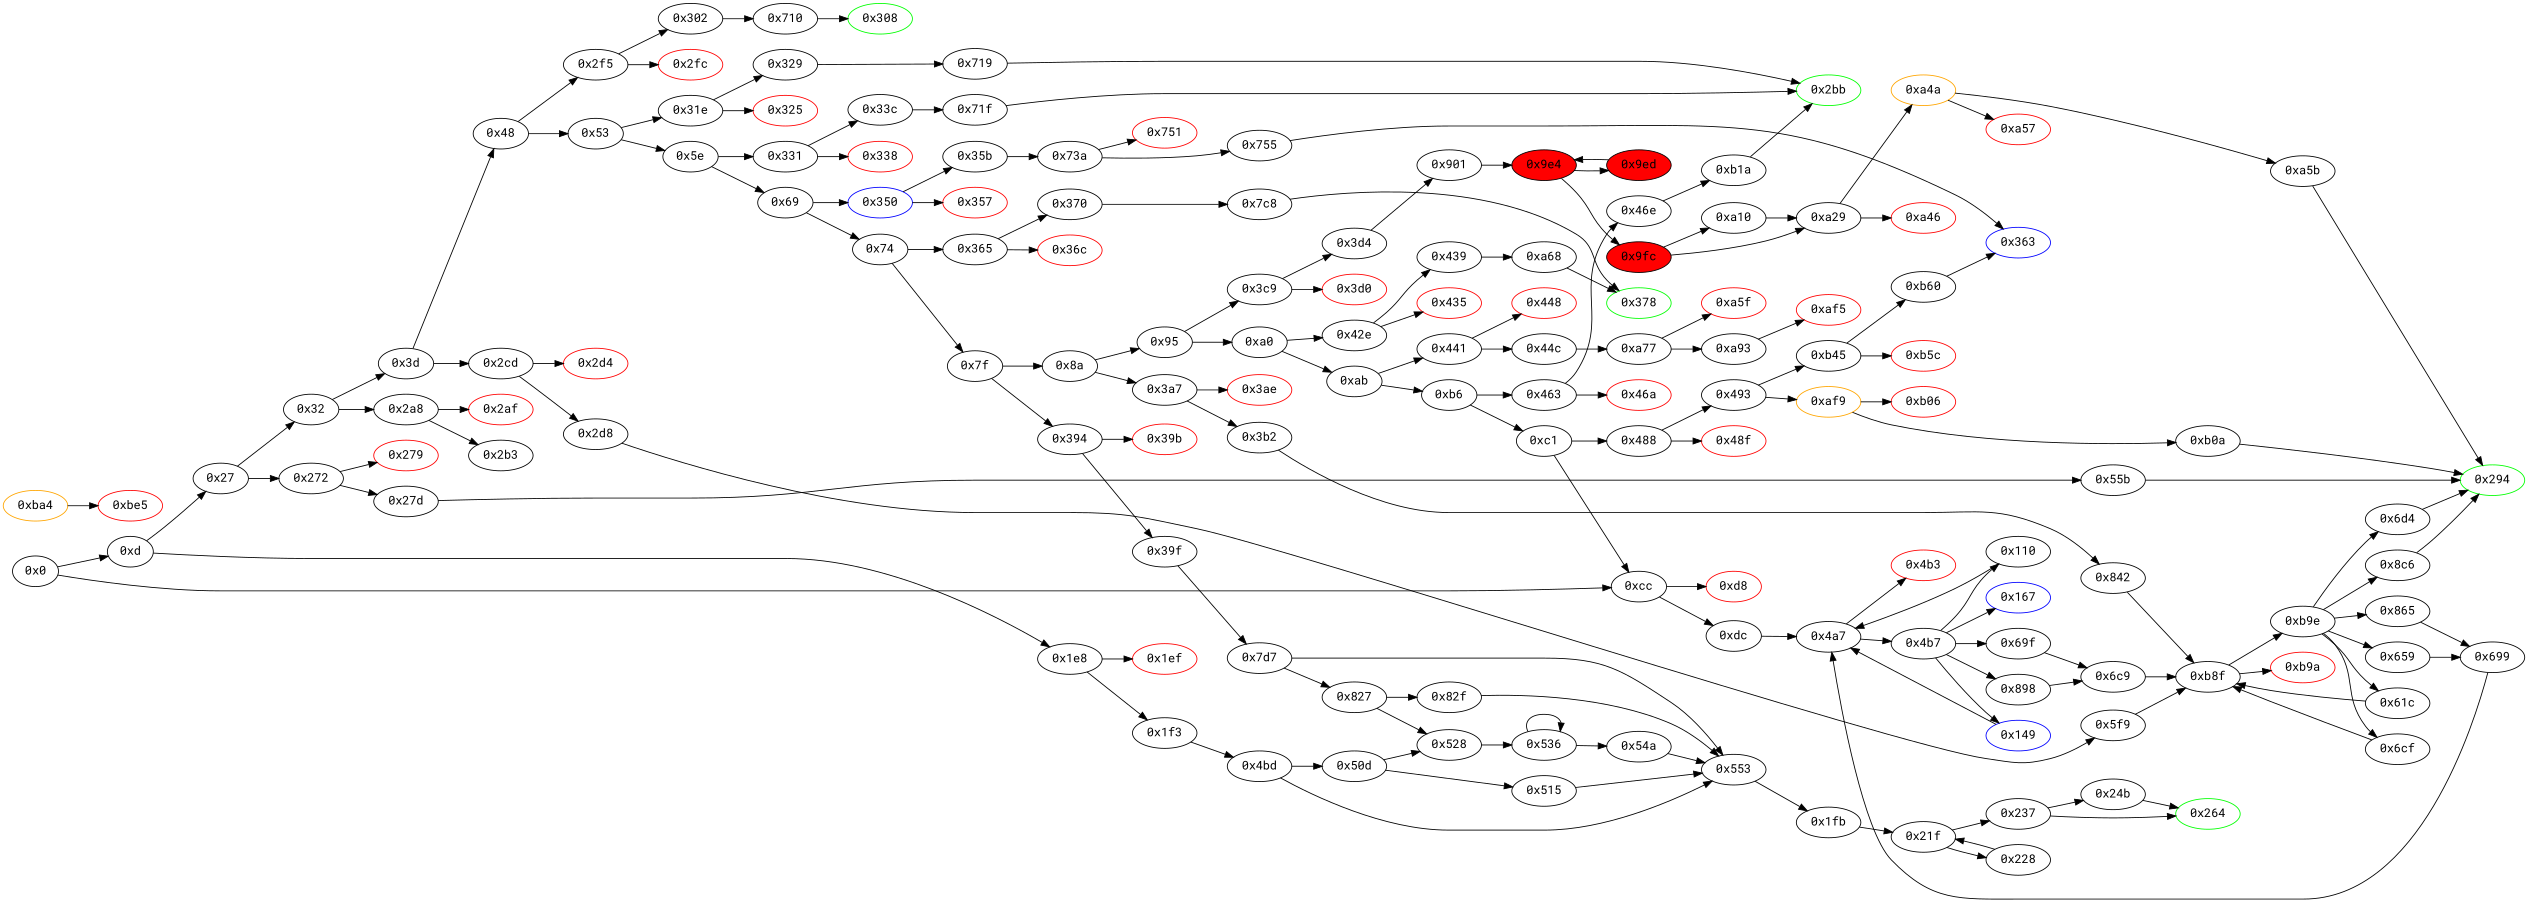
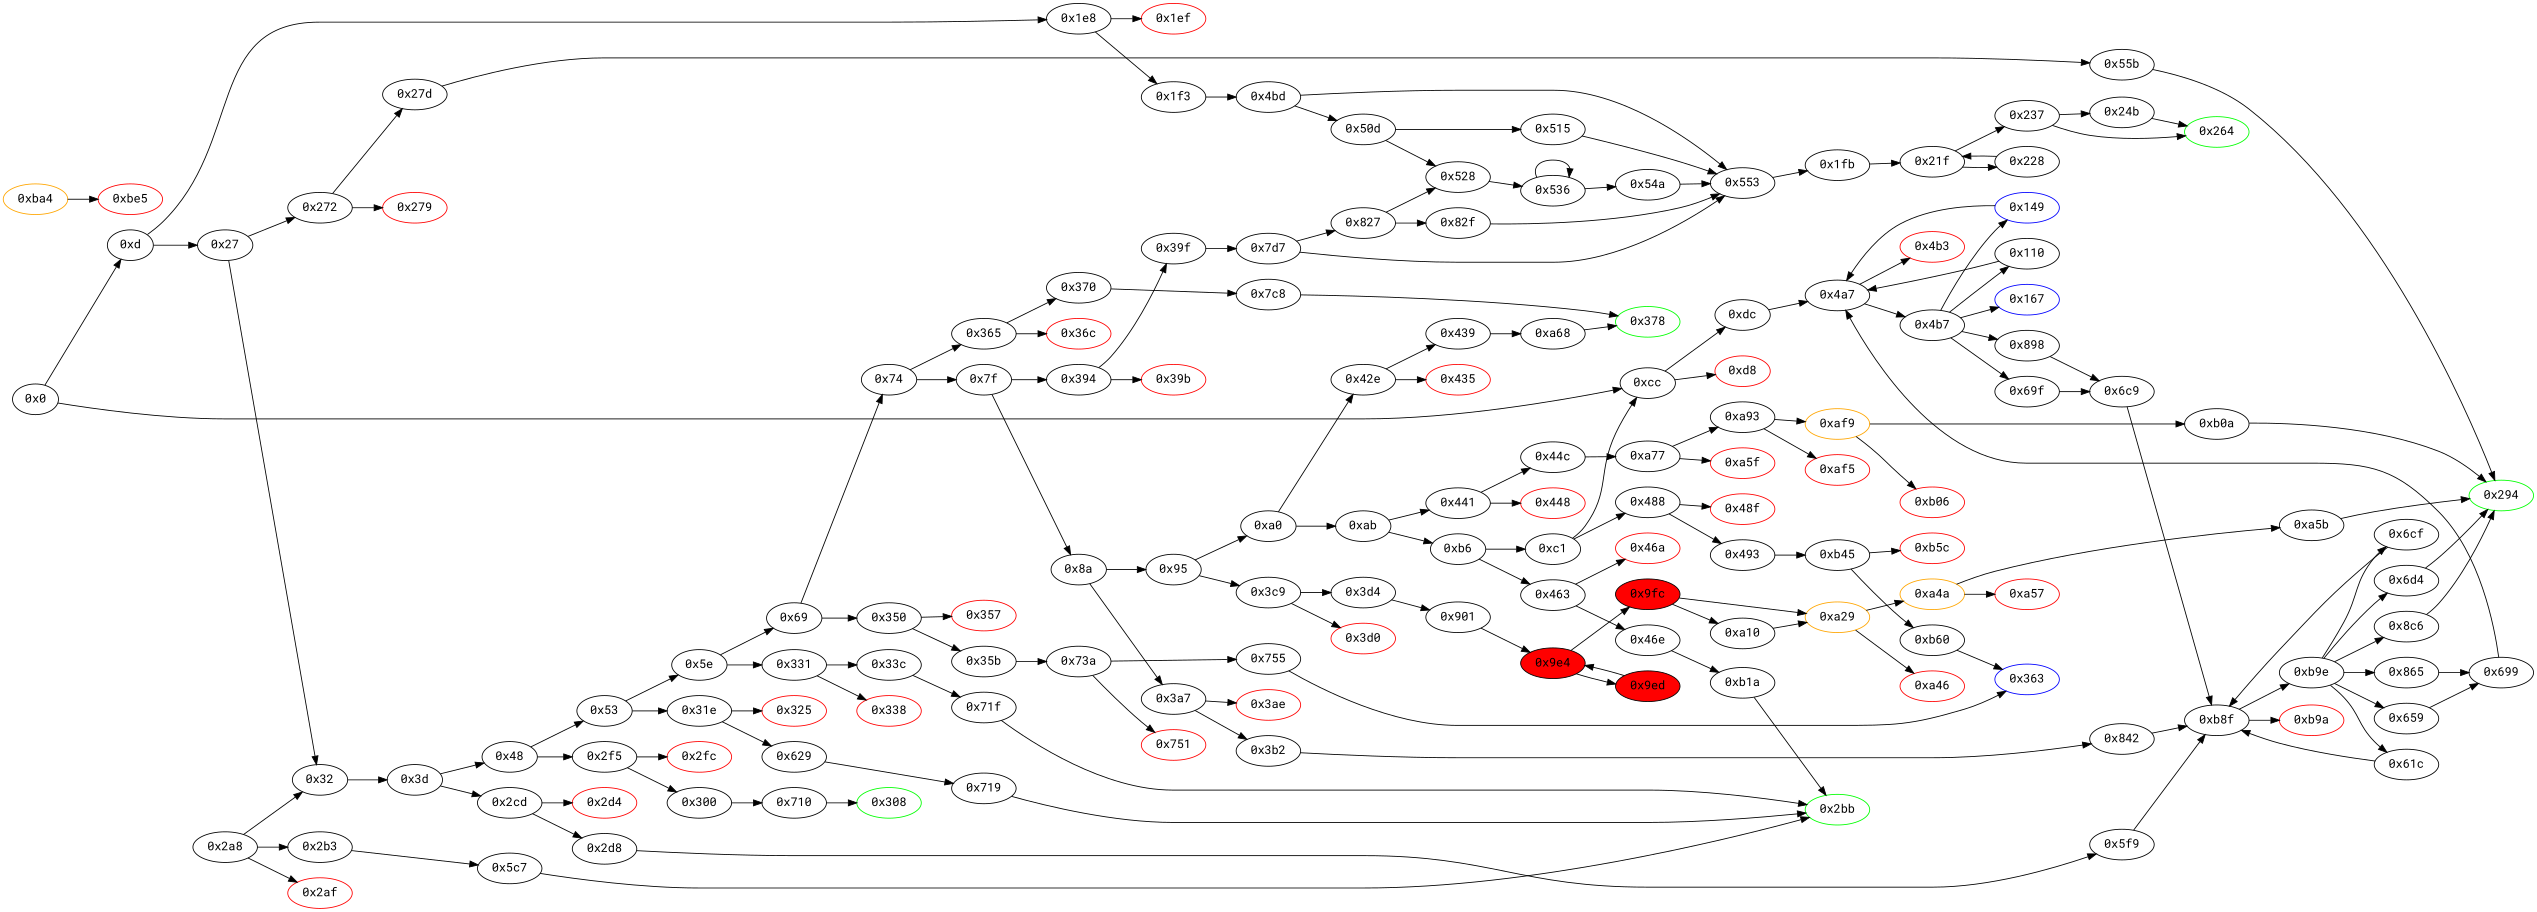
node "0x302": label "0x302" -> "0x300"
node "0x329": label "0x329" -> "0x629"
node "0x350": color blue -> black
node "0xa29": color black -> orange
edge "0x493" -> "0xaf9": now "0xa93" -> "0xaf9"
edge "0x32" -> "0x2a8": reversed
node "0x5c7": added
